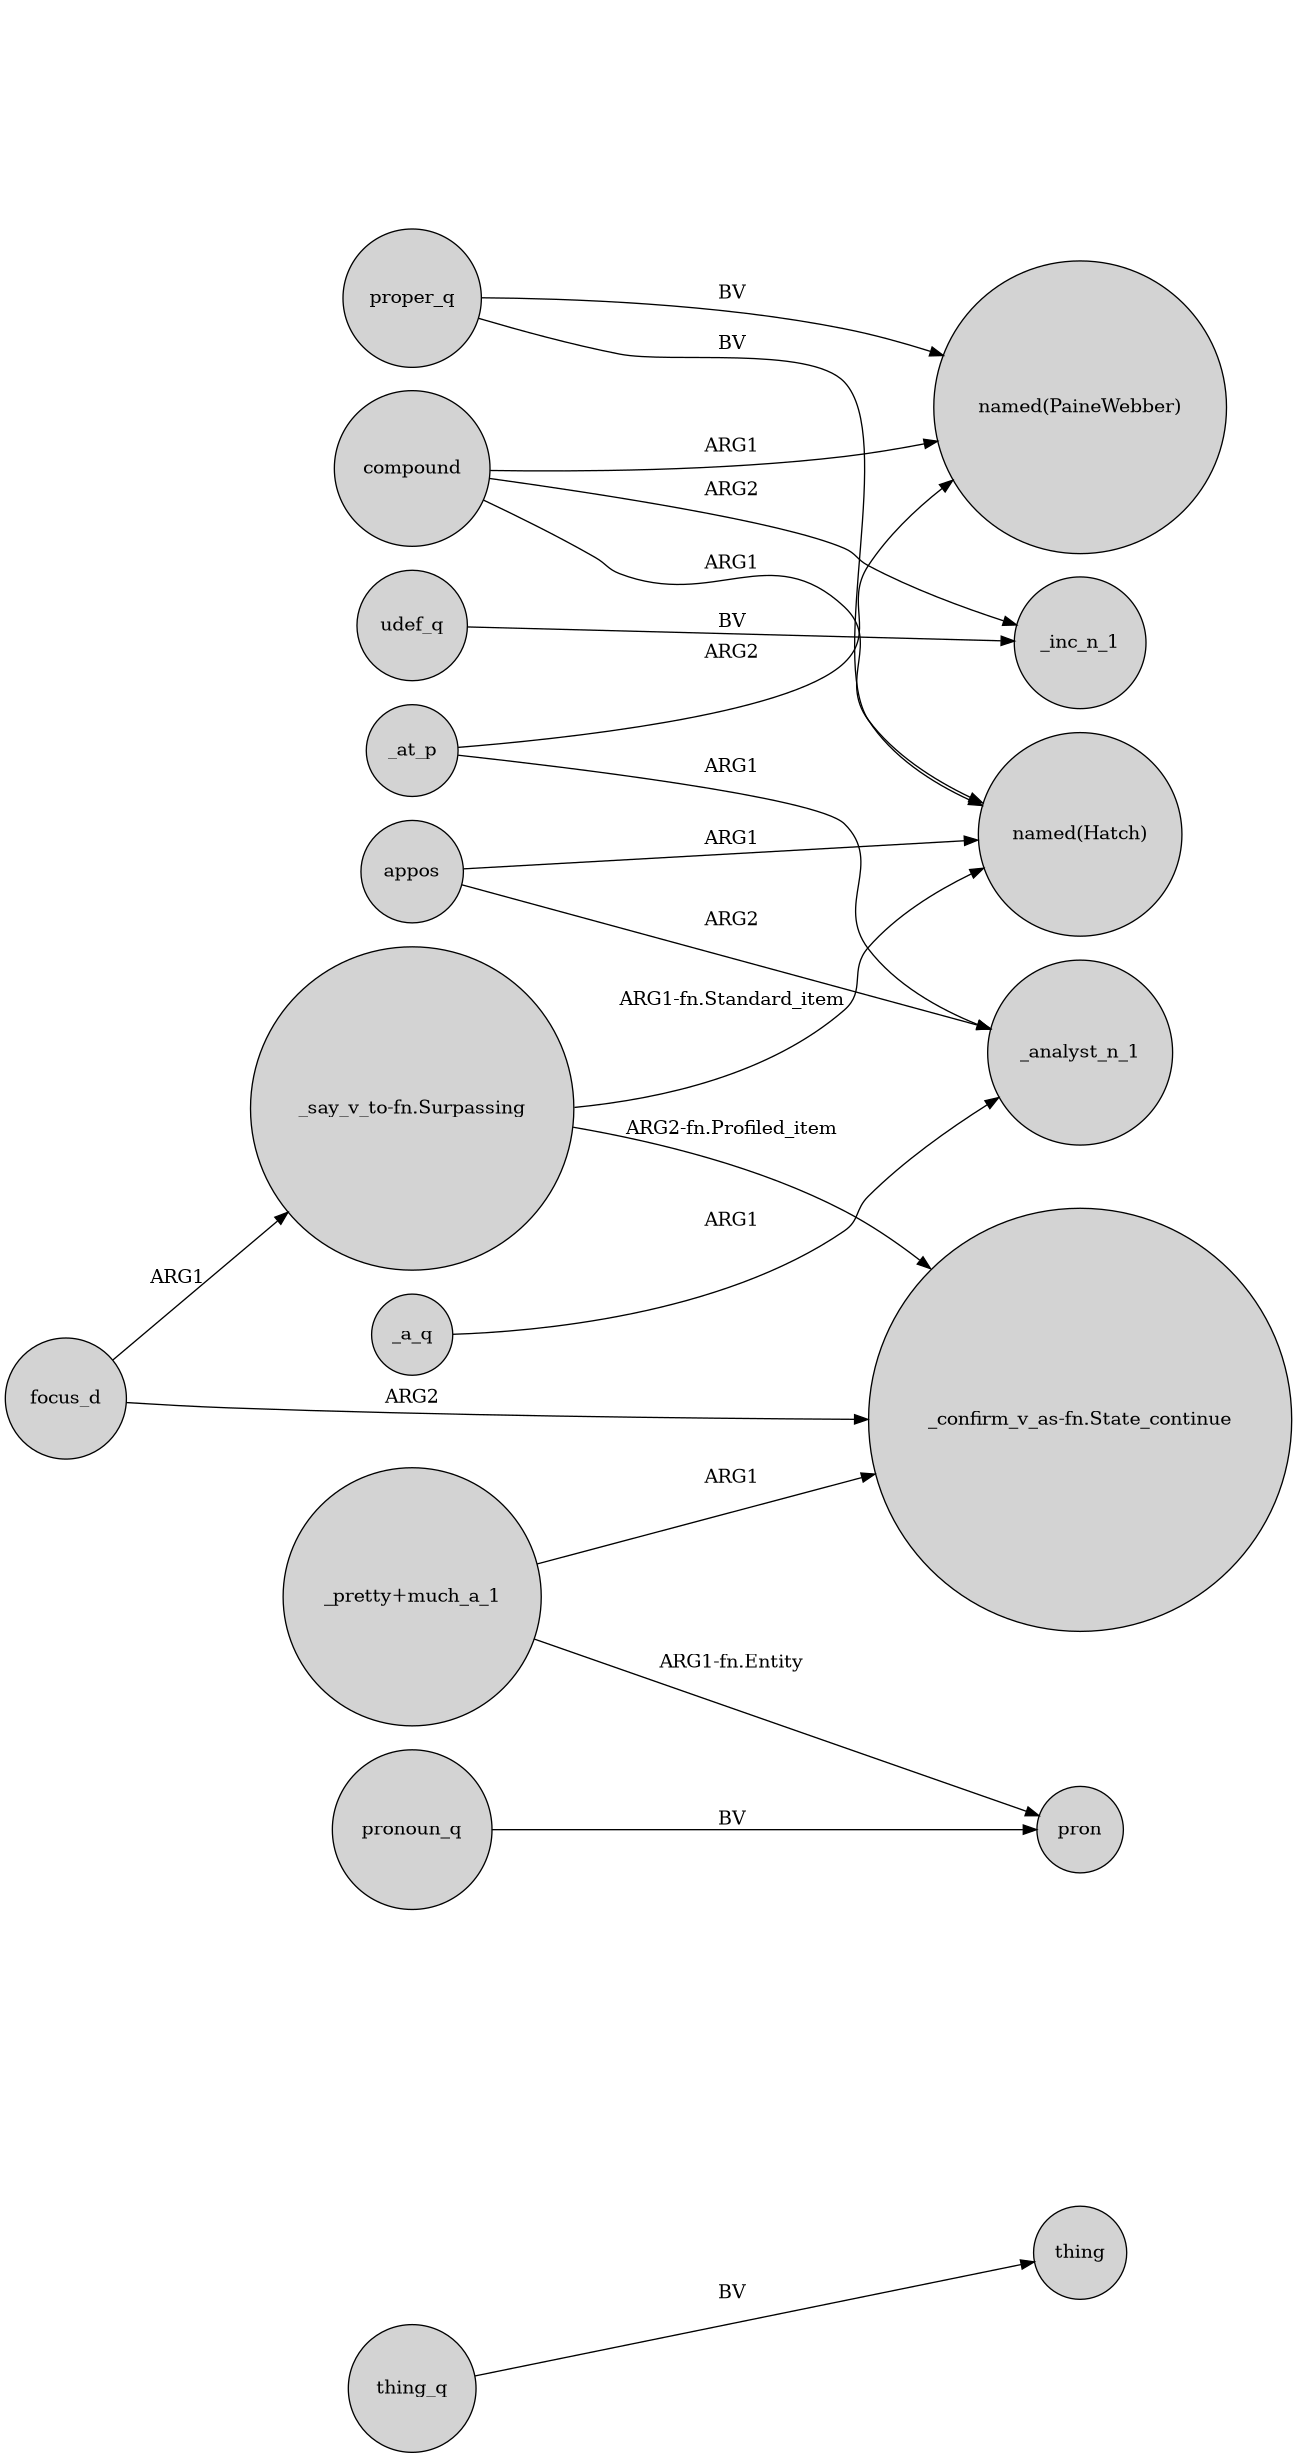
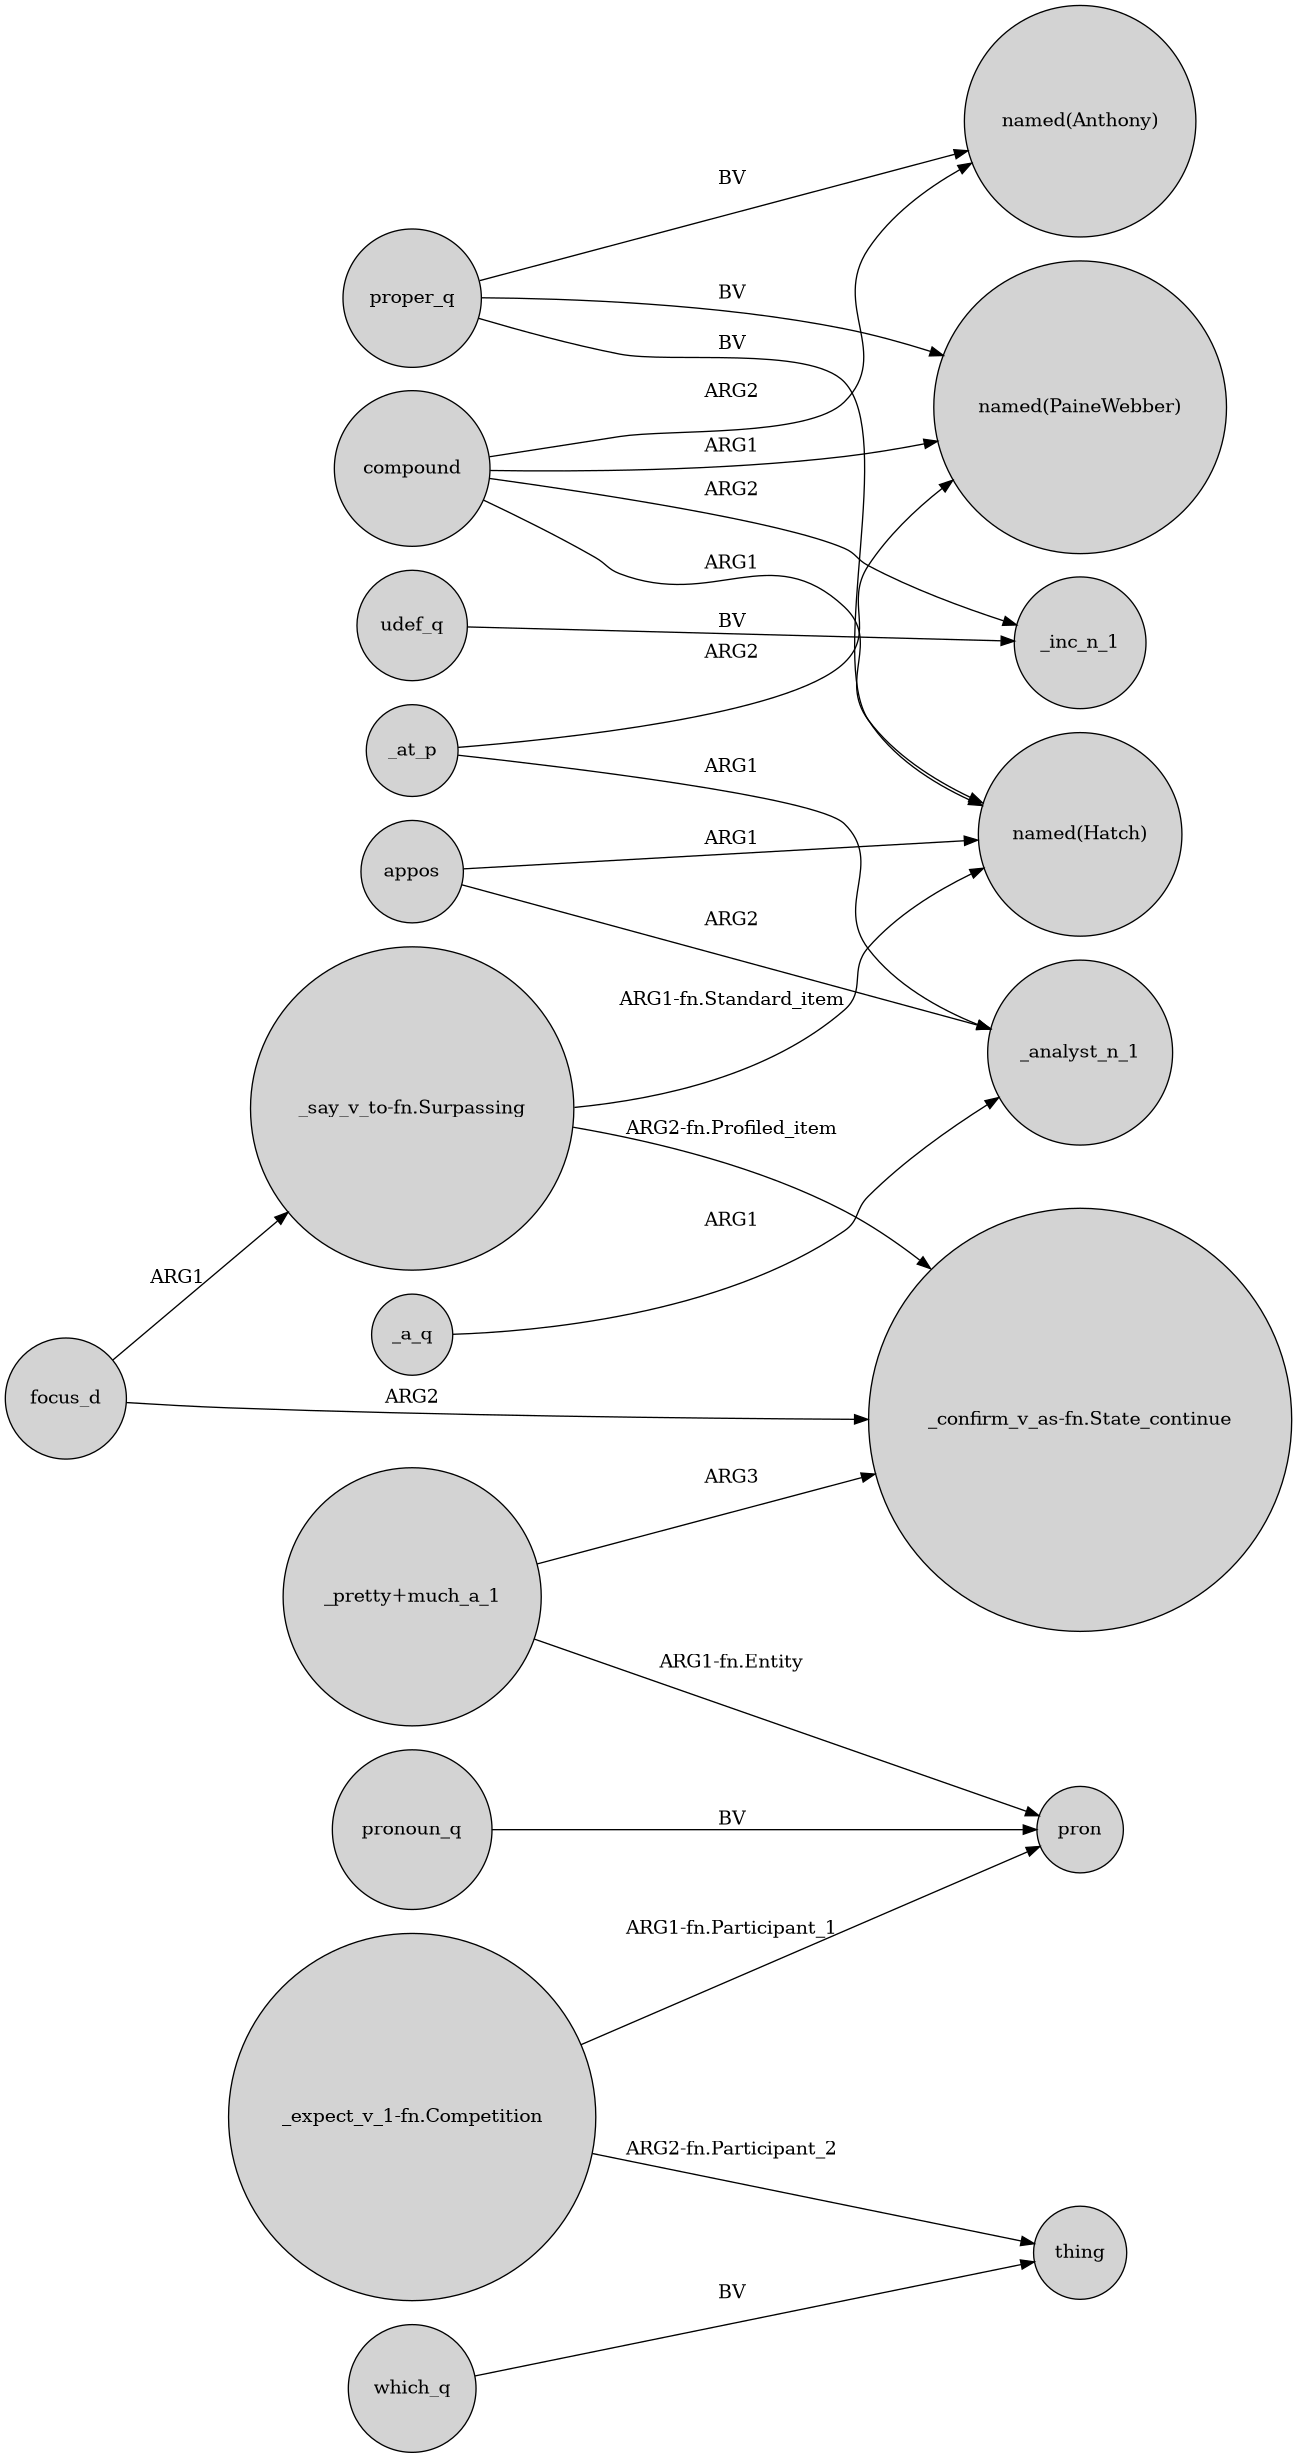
node "named(Anthony)": added
edge "_pretty+much_a_1" -> "_confirm_v_as-fn.State_continue": label "ARG1" -> "ARG3"
node "_expect_v_1-fn.Competition": added
node "thing_q": label "thing_q" -> "which_q"
